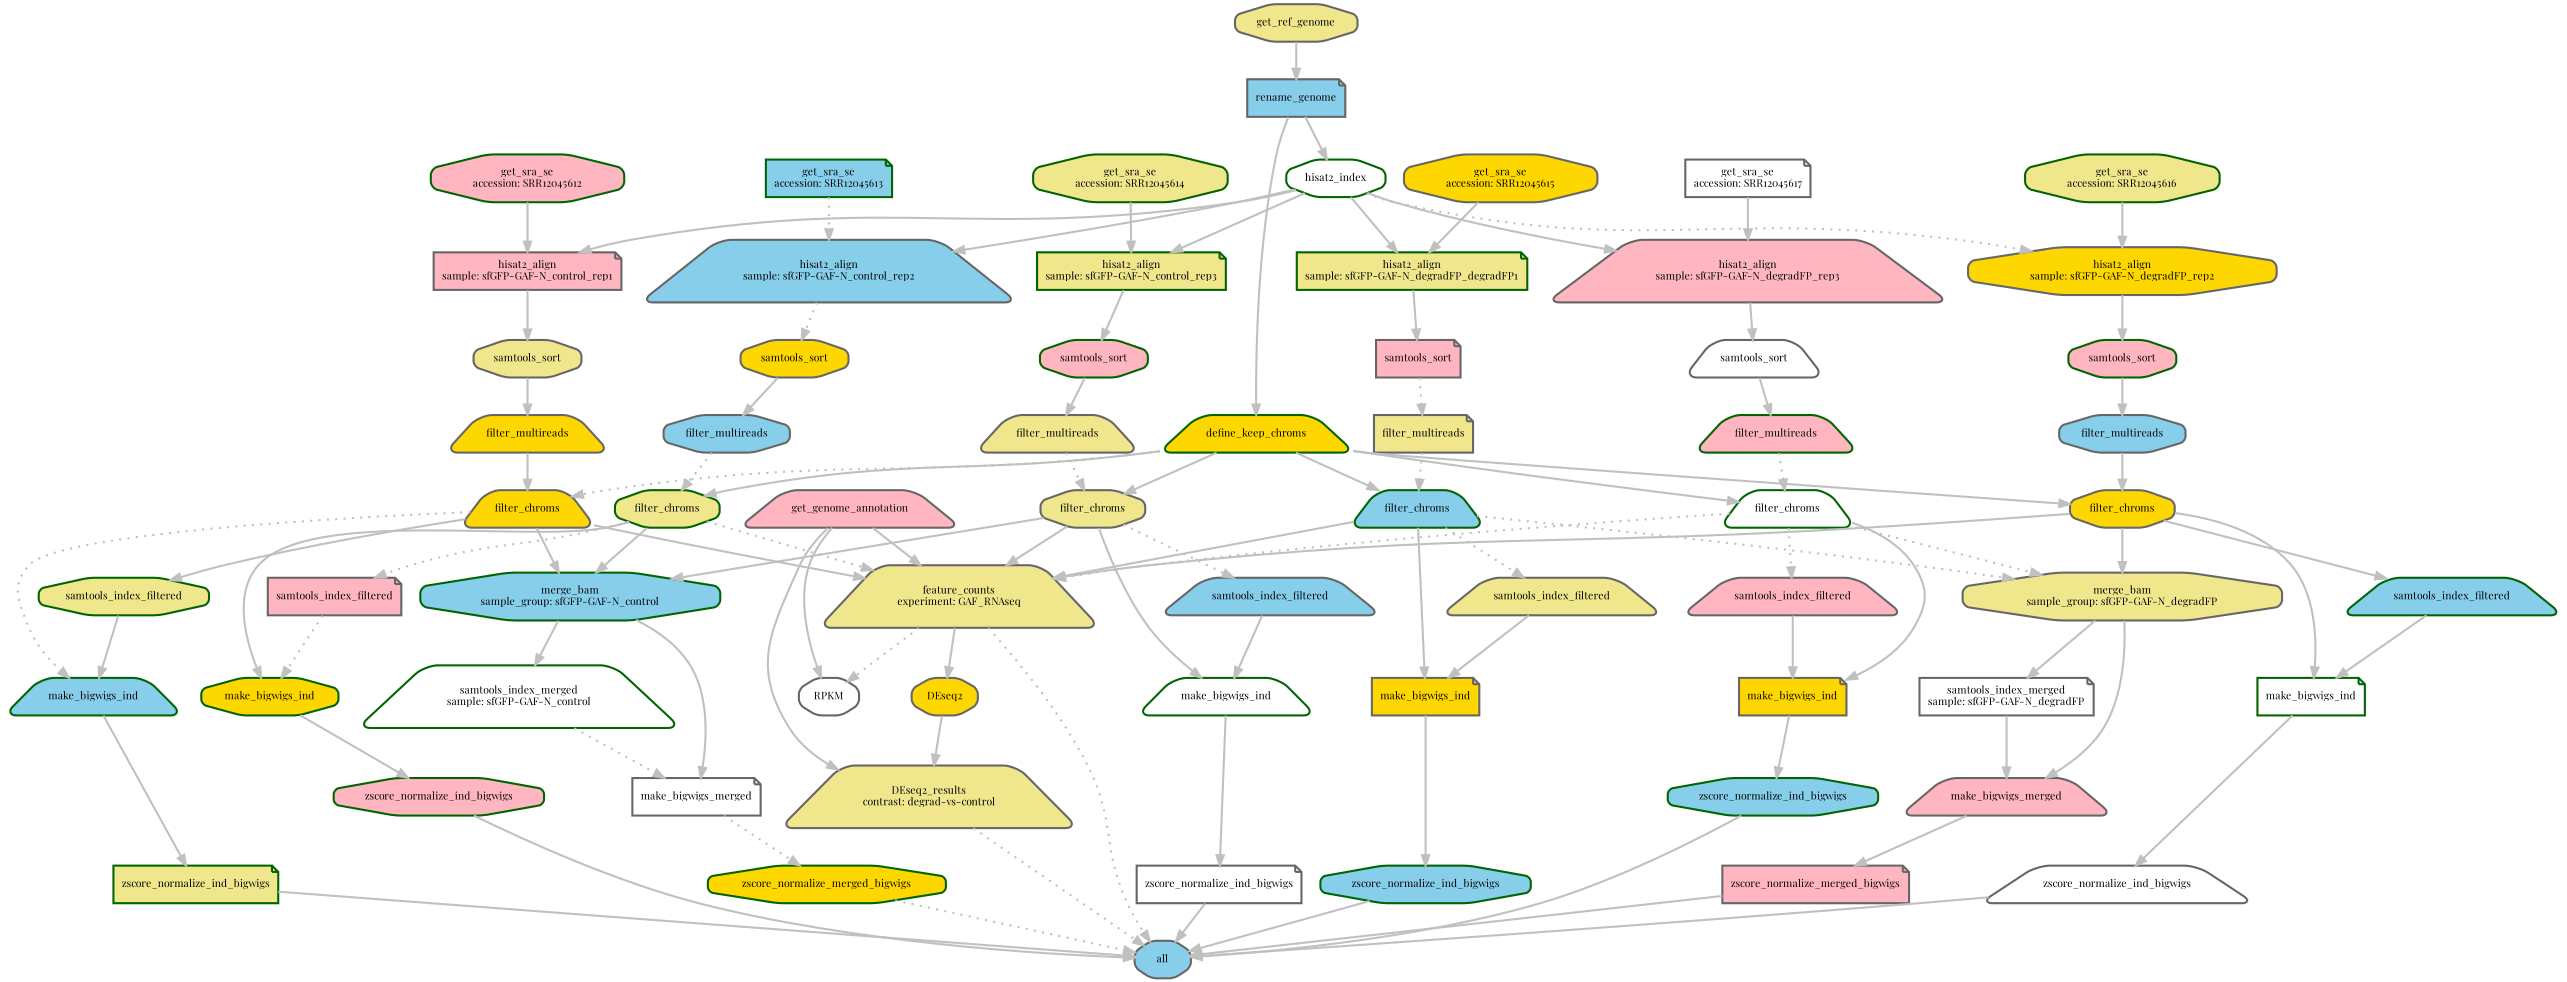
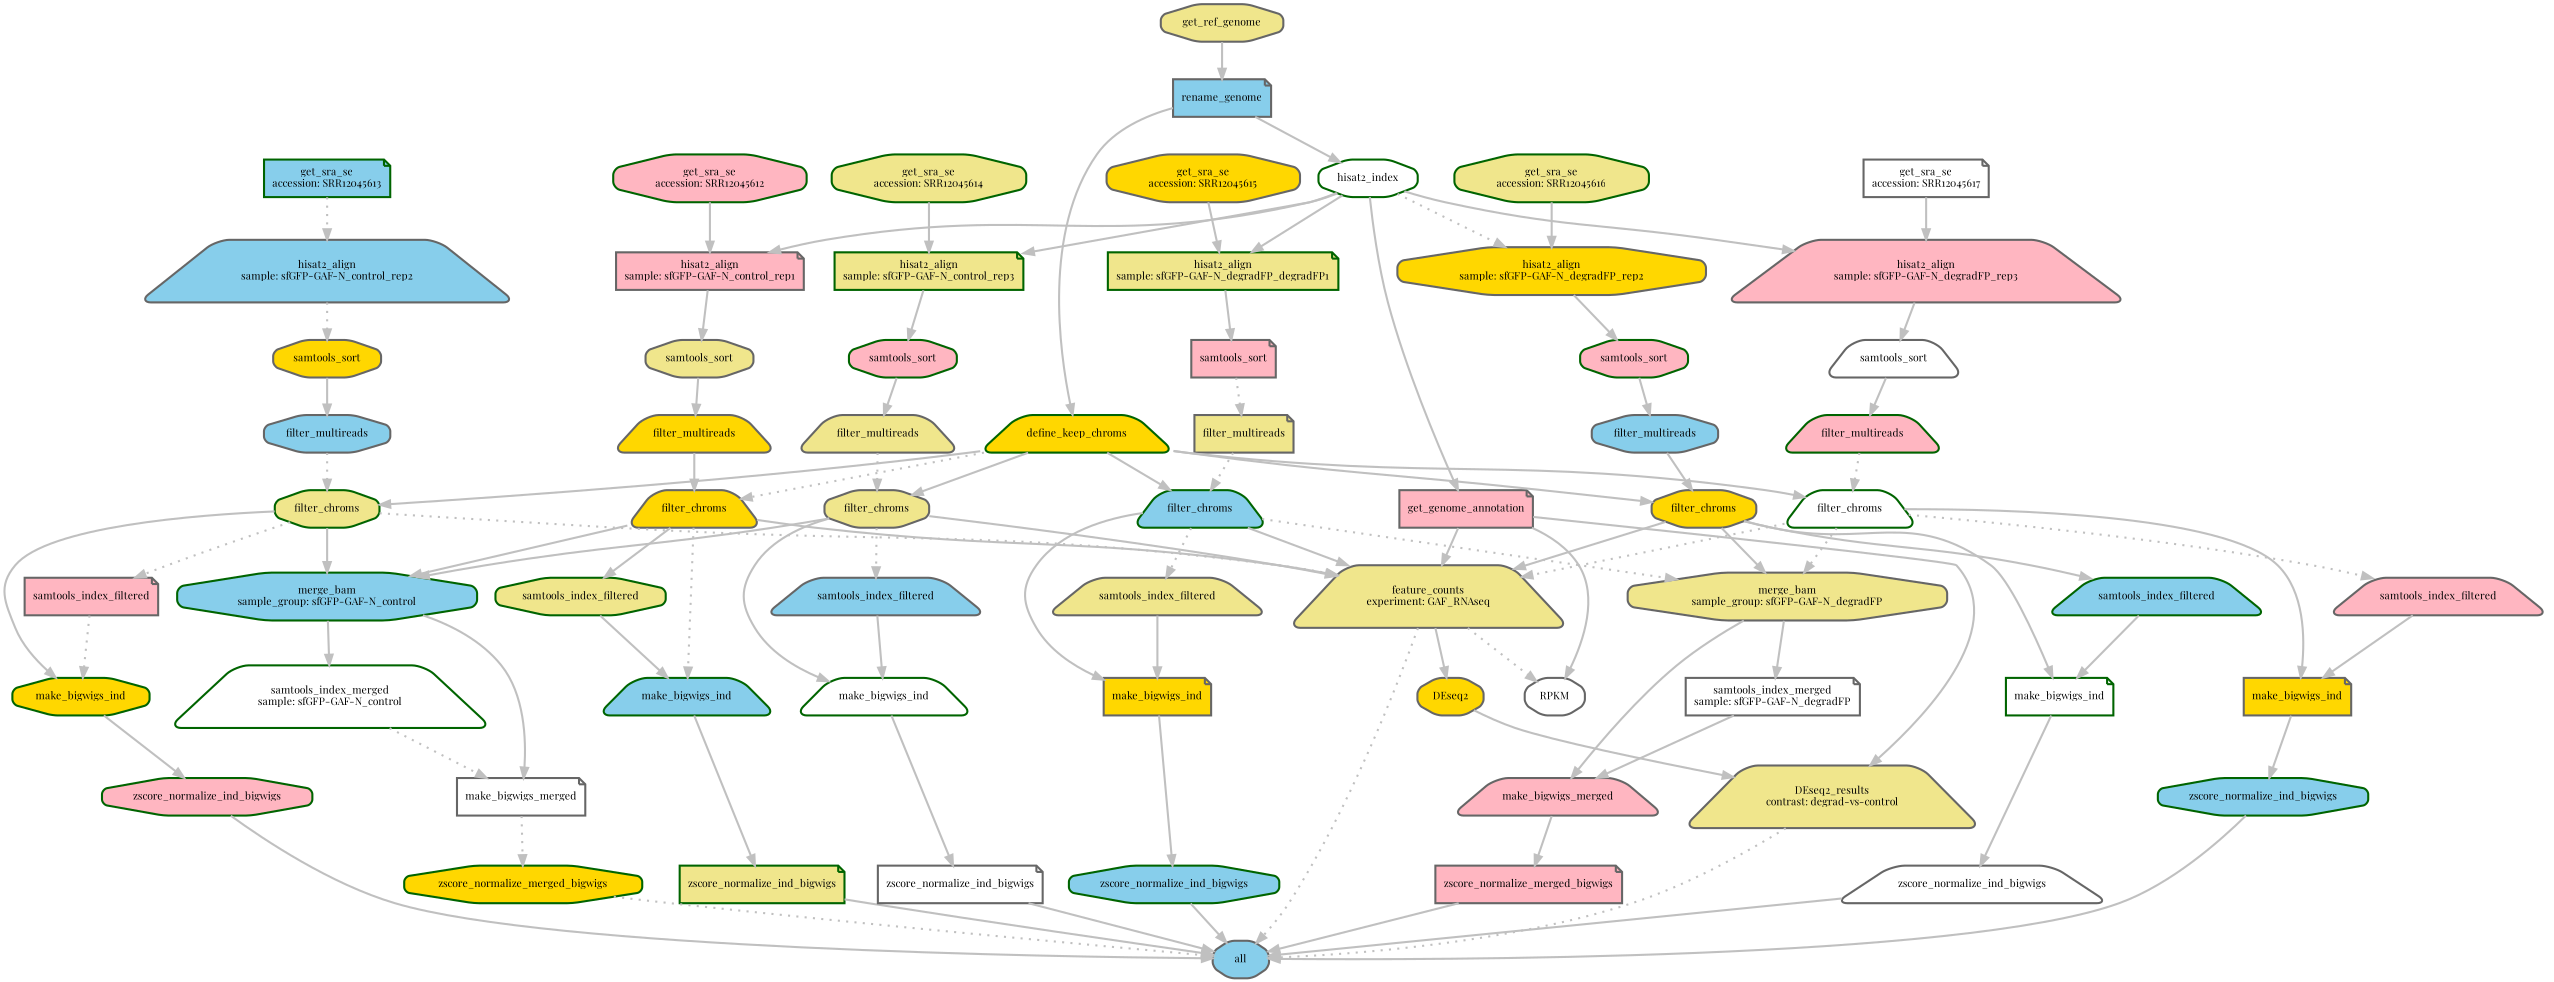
edge "hisat2_index" -> "hisat2_align sample: sfGFP-GAF-N_control_rep2": now "hisat2_index" -> "get_genome_annotation"
node "get_genome_annotation": shape trapezium -> note
